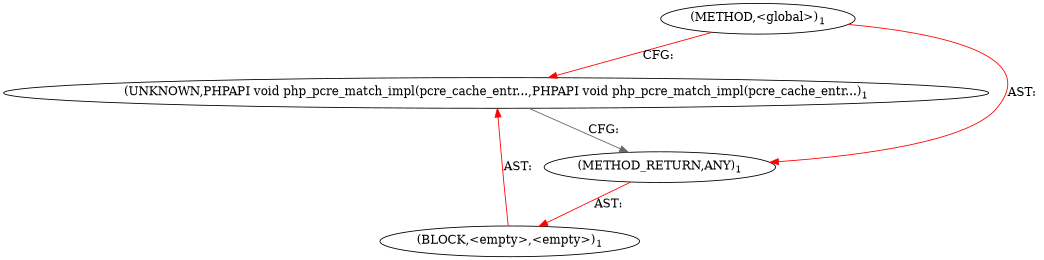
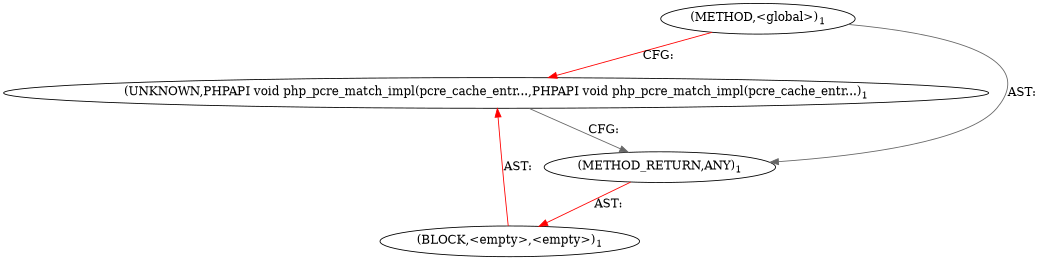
edge "(METHOD,<global>)" -> "(METHOD_RETURN,ANY)": color red -> gray40
